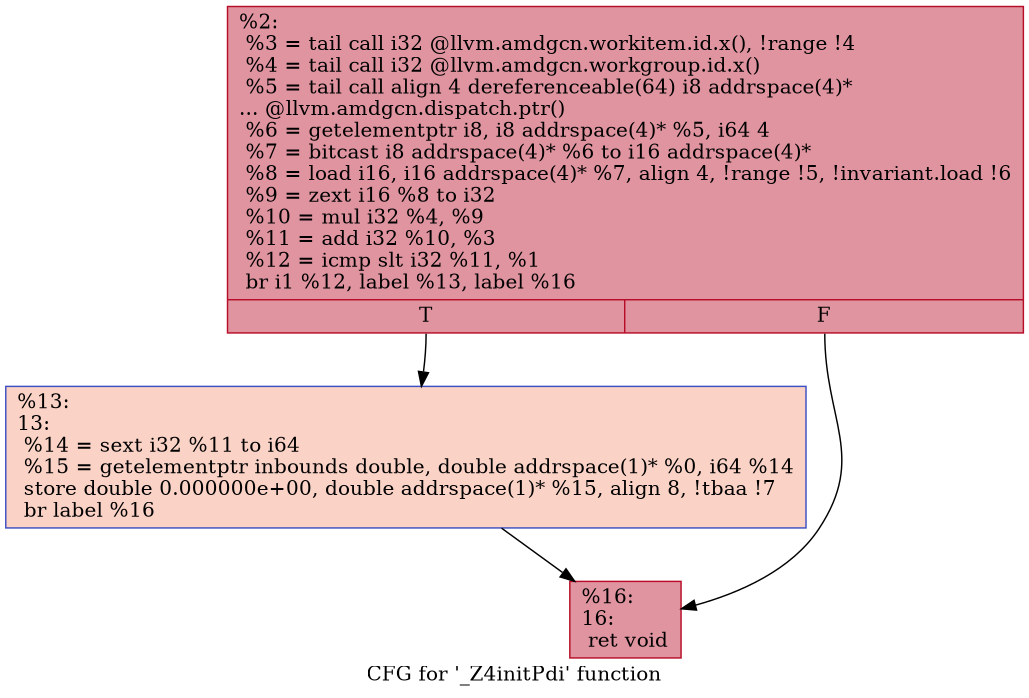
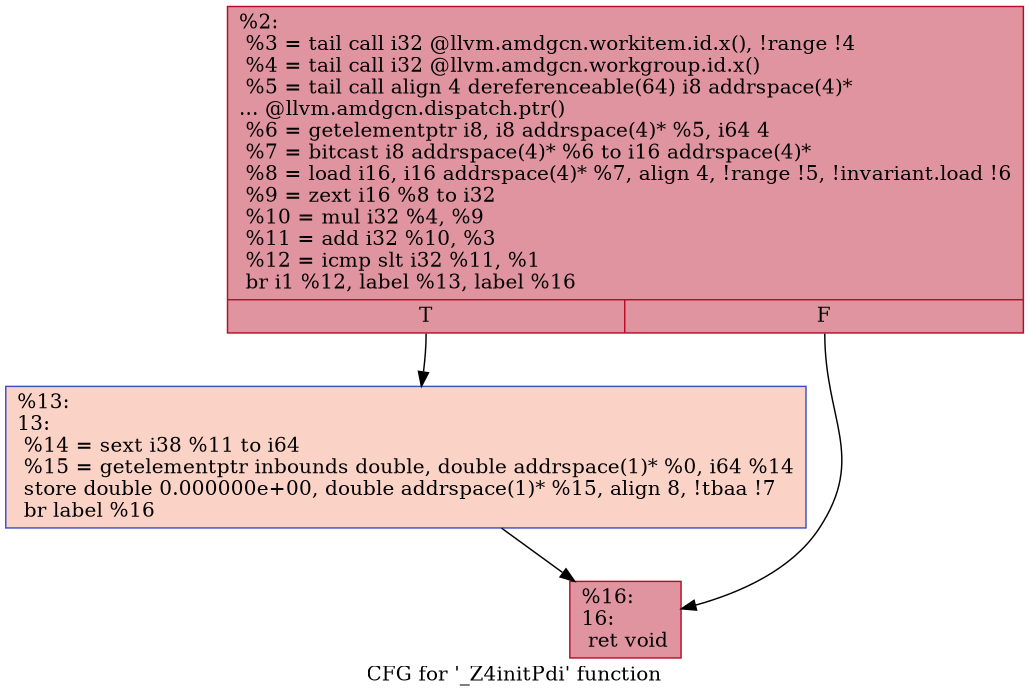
node "%13:": text "%14 = sext i32 %11 to i64" -> "%14 = sext i38 %11 to i64"
